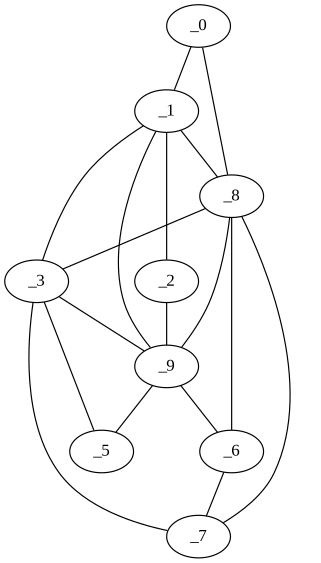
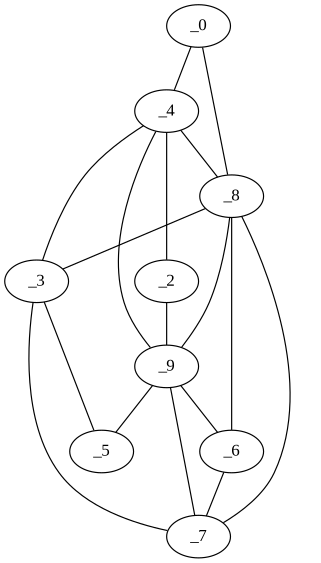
node "_1": label "_1" -> "_4"
edge "_3" -- "_9": now "_7" -- "_9"
